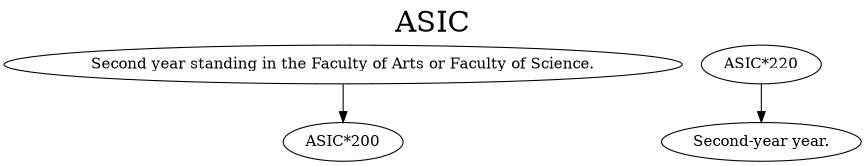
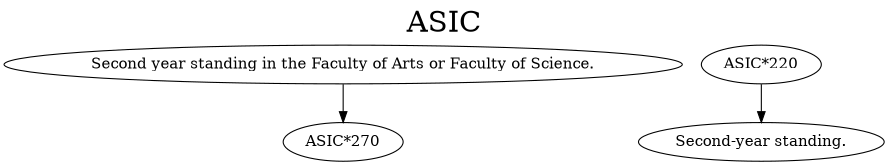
node "ASIC*200": label "ASIC*200" -> "ASIC*270"
node "Second-year year.": label "Second-year year." -> "Second-year standing."
